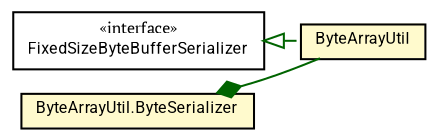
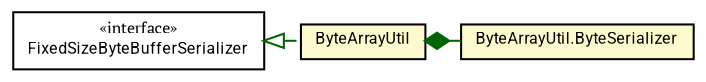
edge "ByteArrayUtil" -> "ByteArrayUtil.ByteSerializer": reversed
